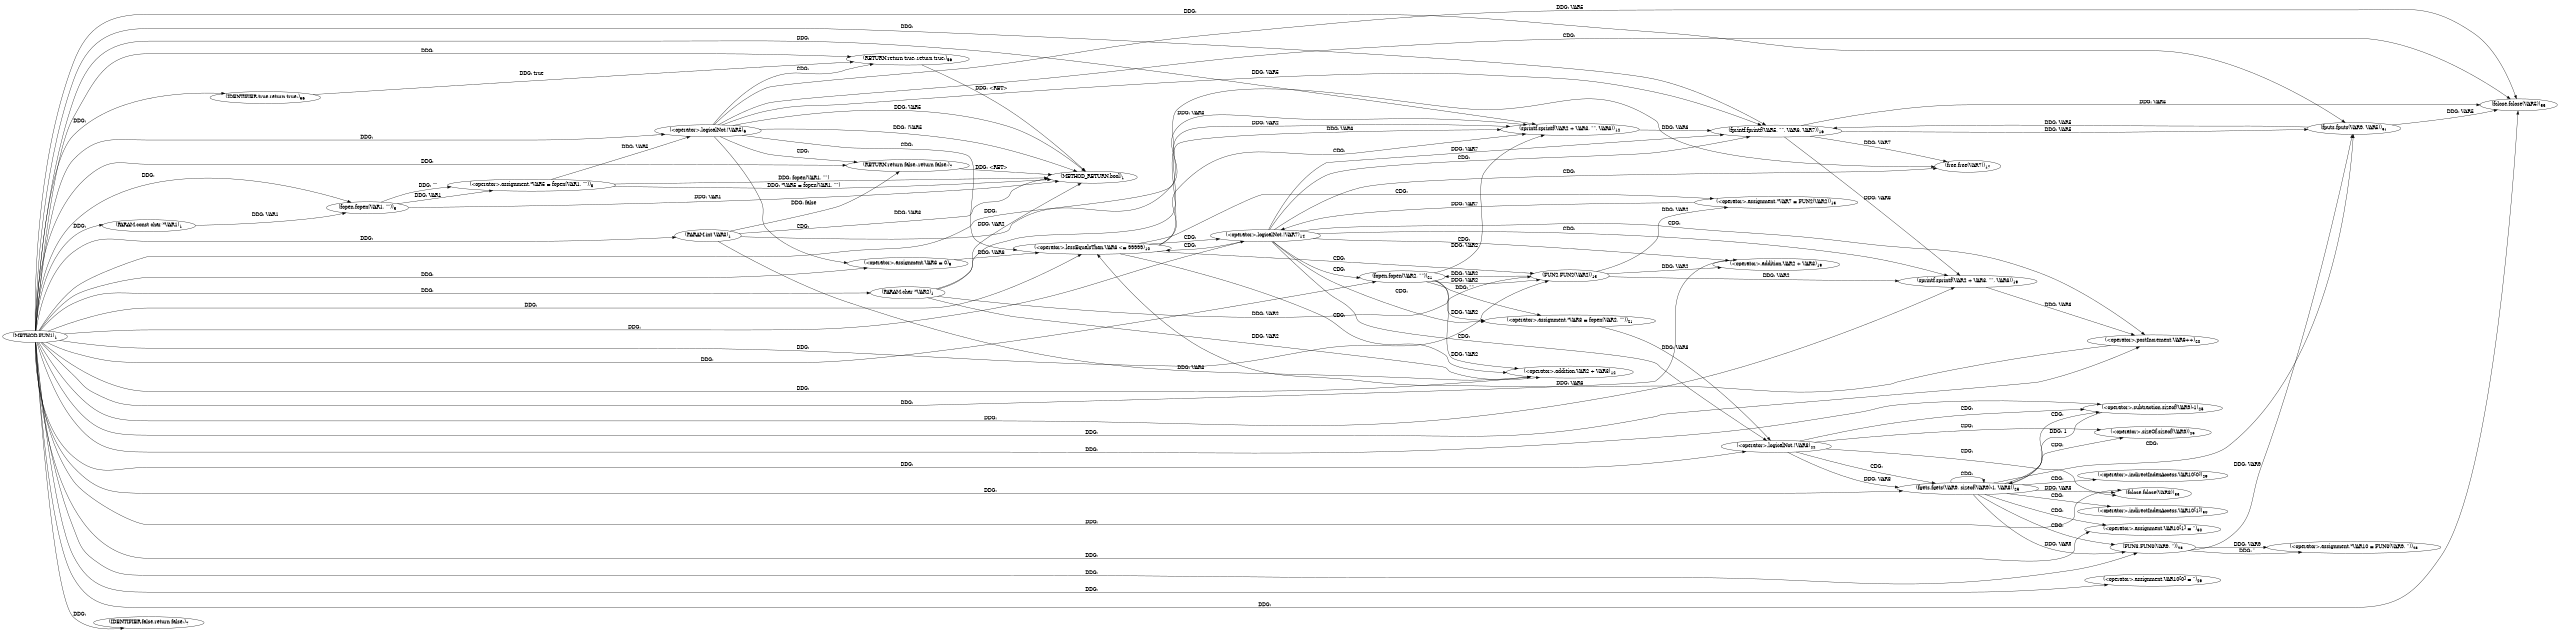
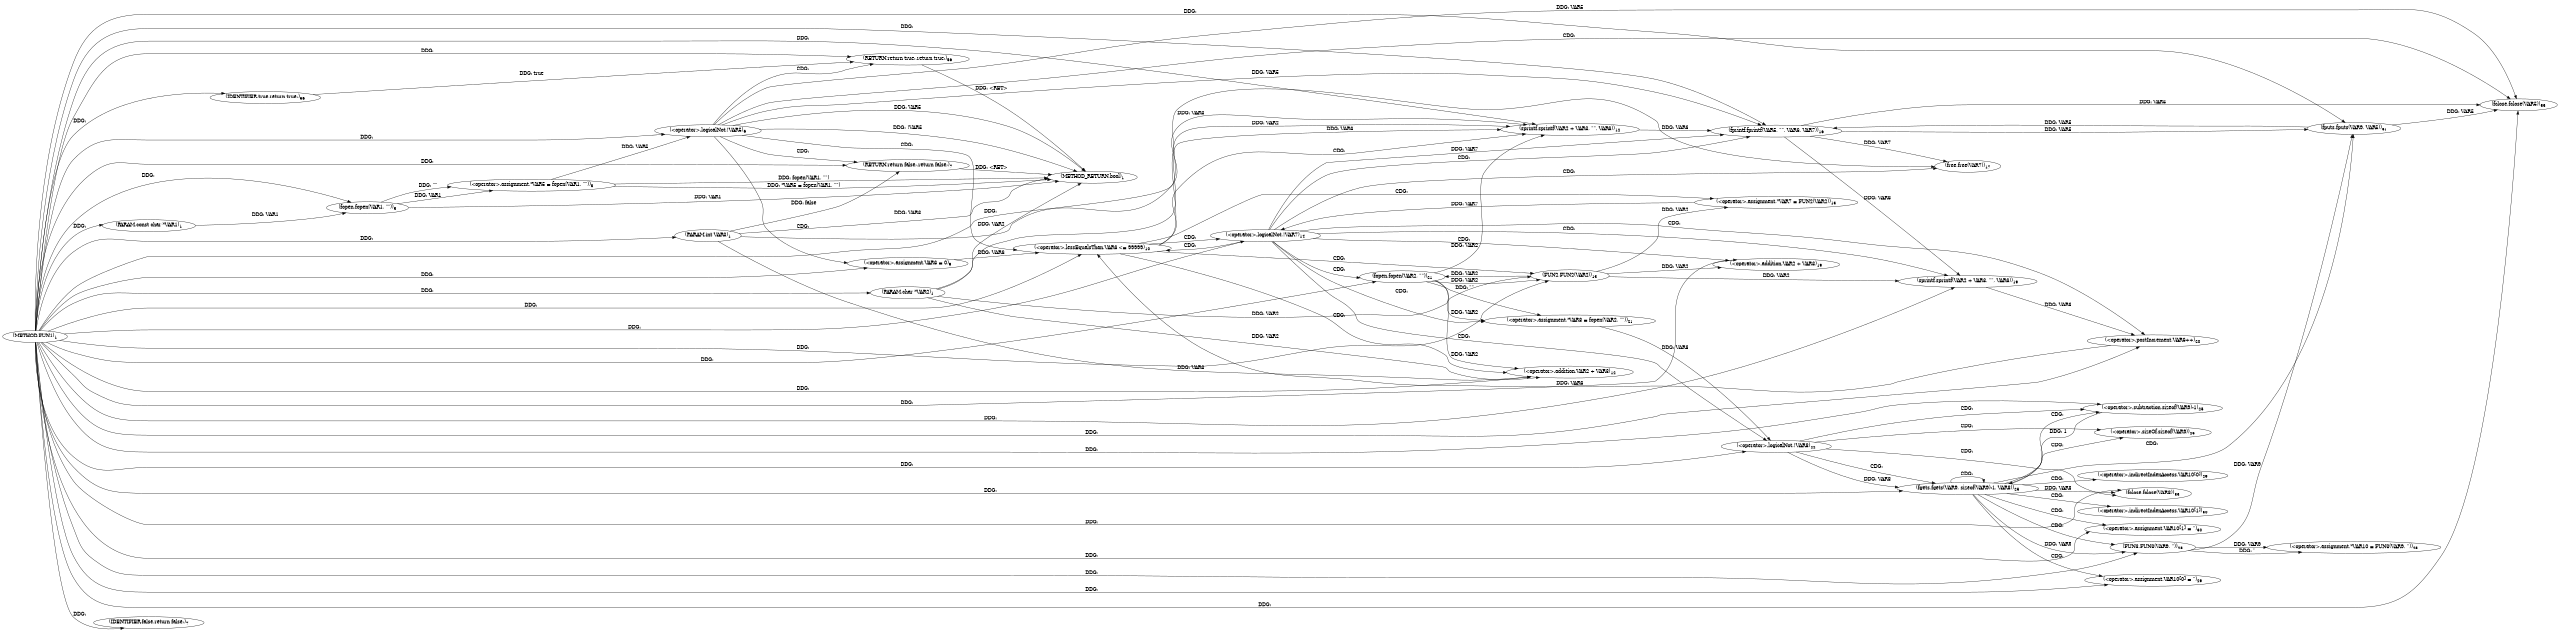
edge "(fgets,fgets(VAR9, sizeof(VAR9)-1, VAR8))" -> "(<operator>.assignment,VAR10[0] = '')": added, label "CDG:"
